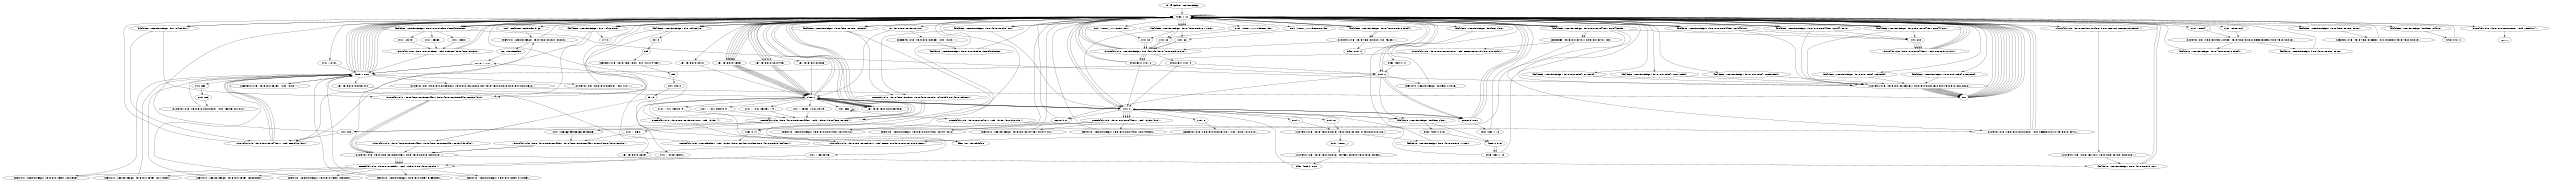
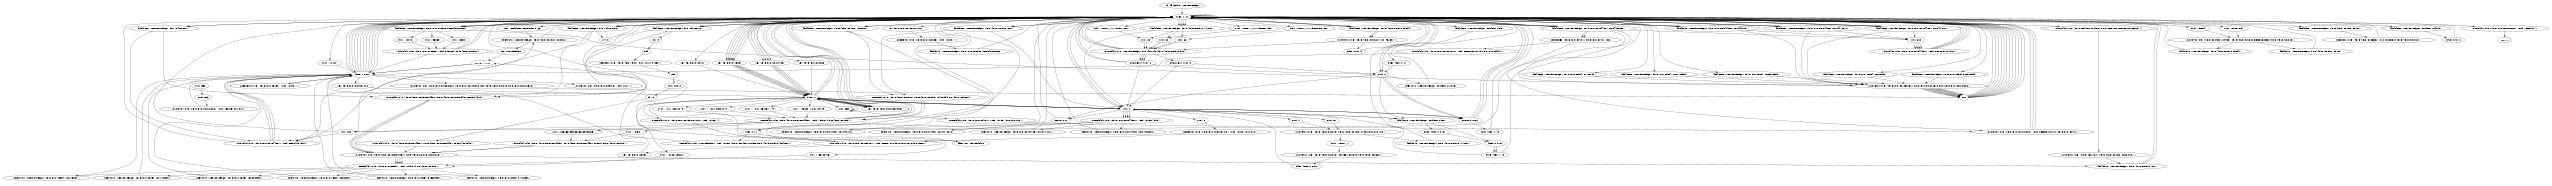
edge "new java.awt.BorderLayout" -> "dup1.r": removed
edge "load.r $r14" -> "push 350": removed
